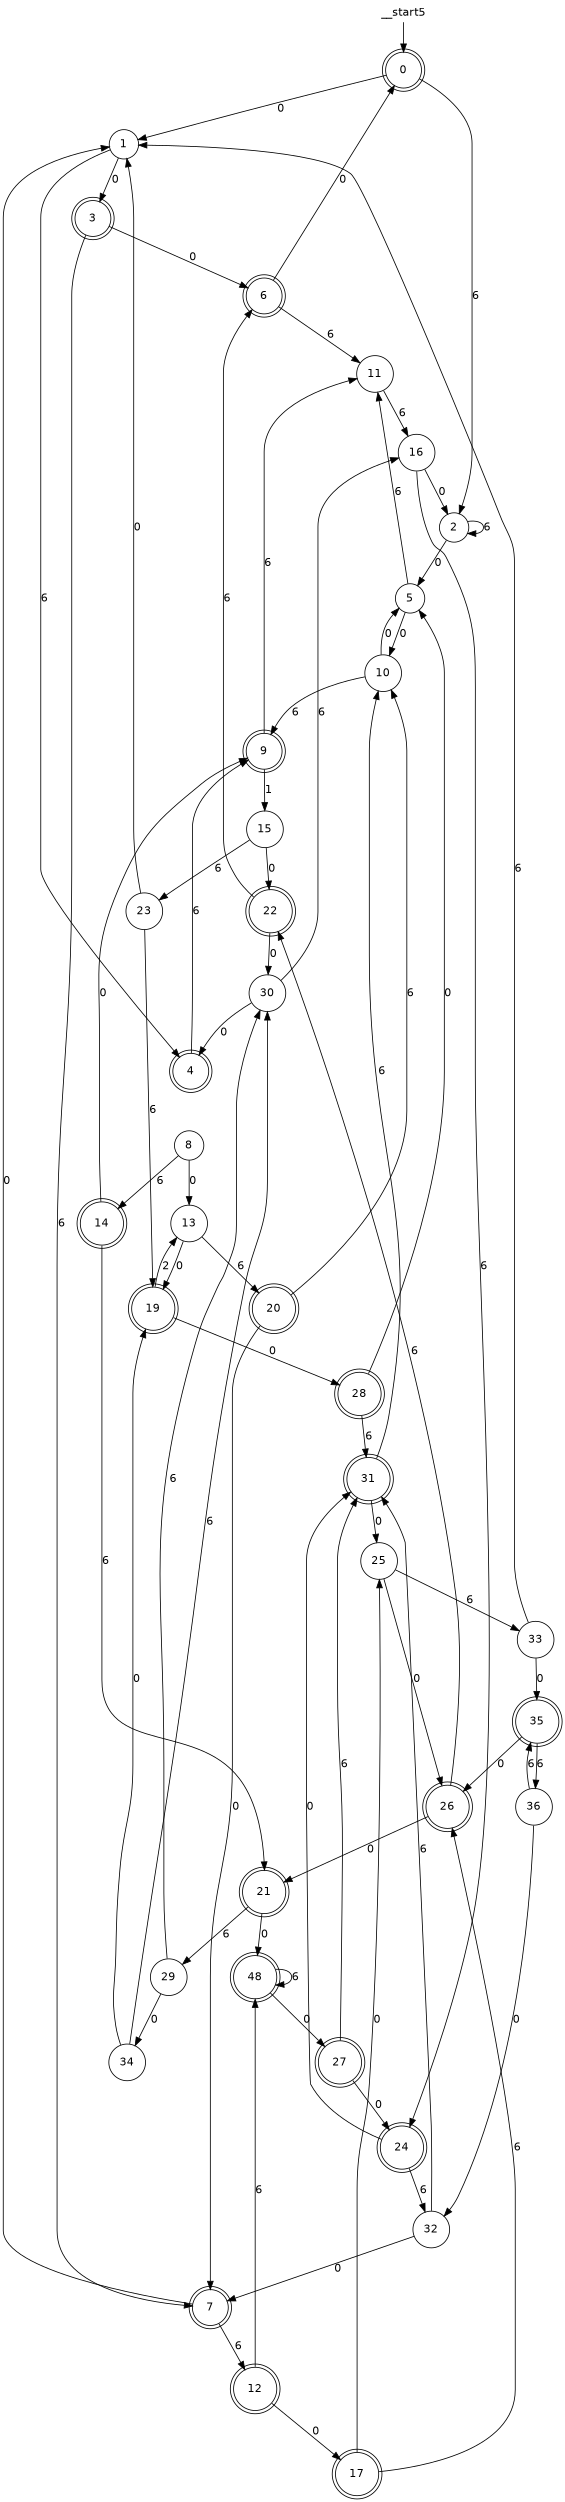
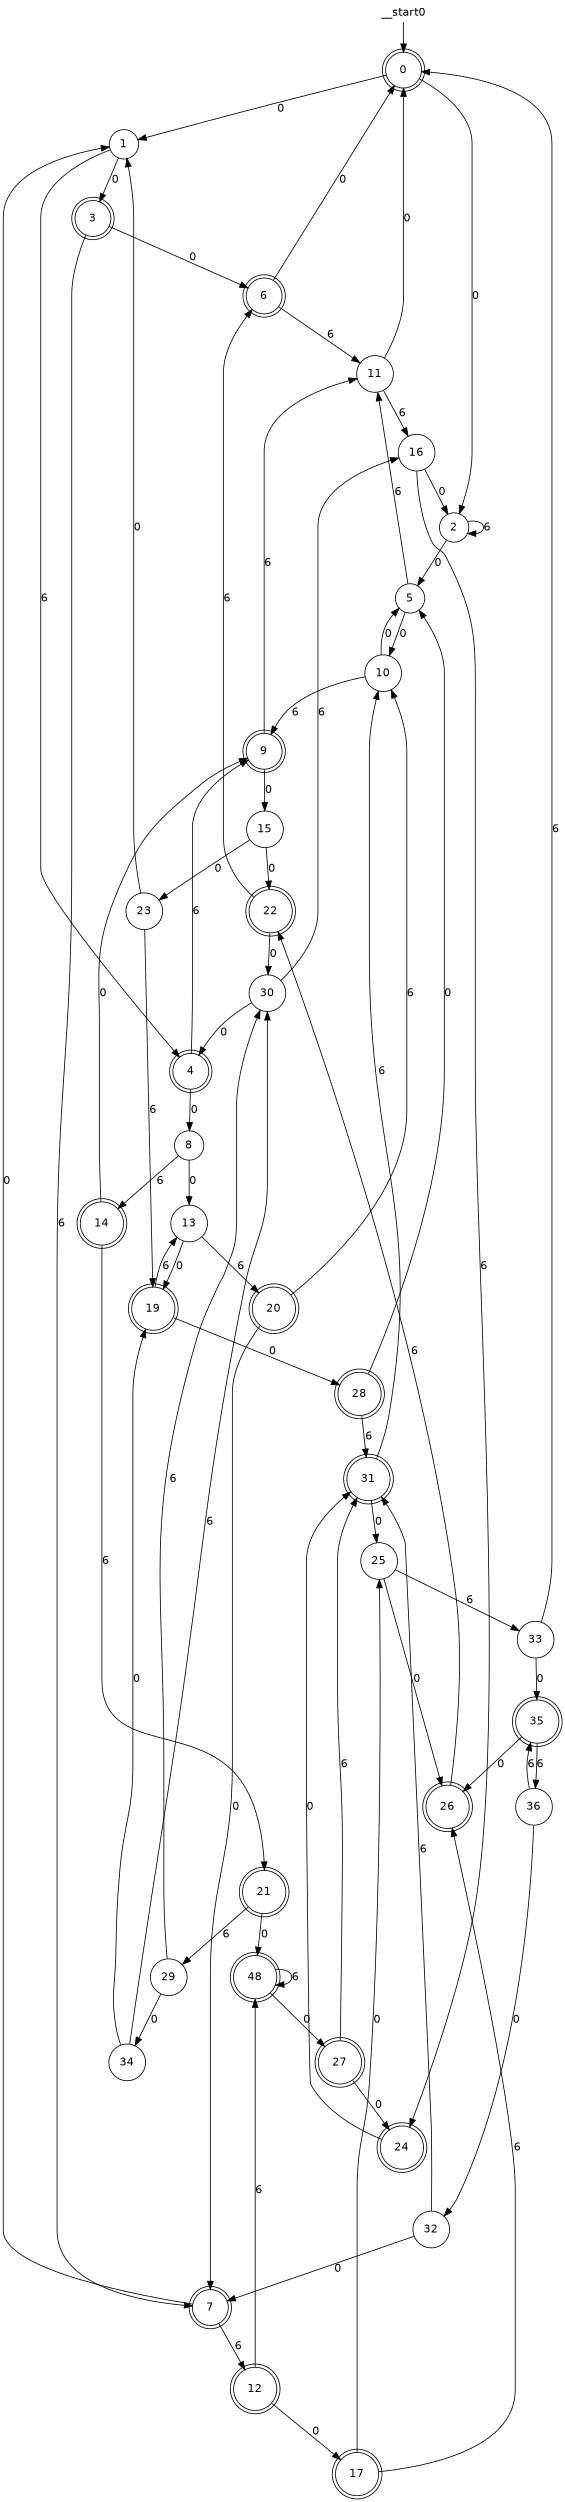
node "__start5": label "__start5" -> "__start0"
edge "11" -> "0": added, label "0"
edge "0" -> "2": label "6" -> "0"
edge "33" -> "1": now "33" -> "0"
edge "9" -> "15": label "1" -> "0"
edge "15" -> "23": label "6" -> "0"
edge "4" -> "8": added, label "0"
edge "19" -> "13": label "2" -> "6"
edge "26" -> "21": removed, label "0"
edge "24" -> "32": removed, label "6"
